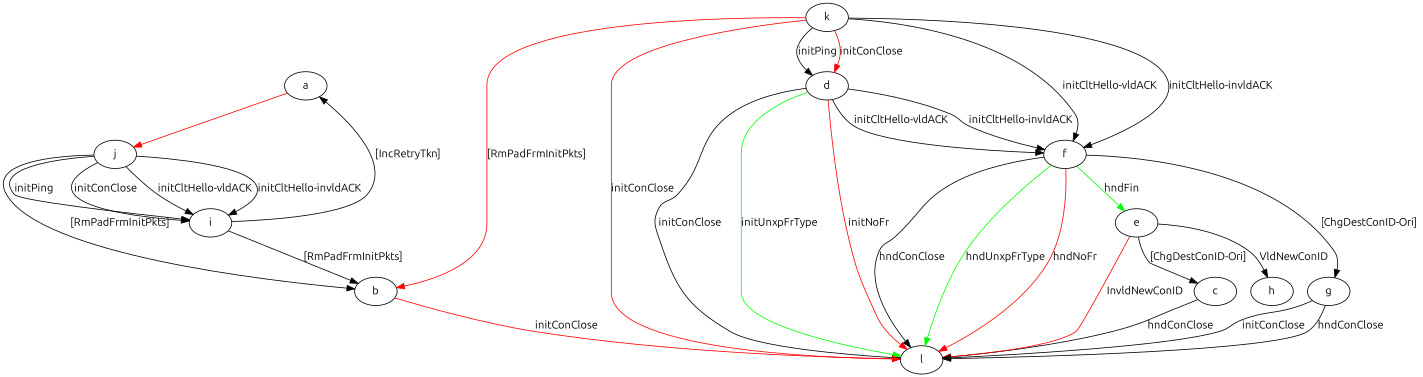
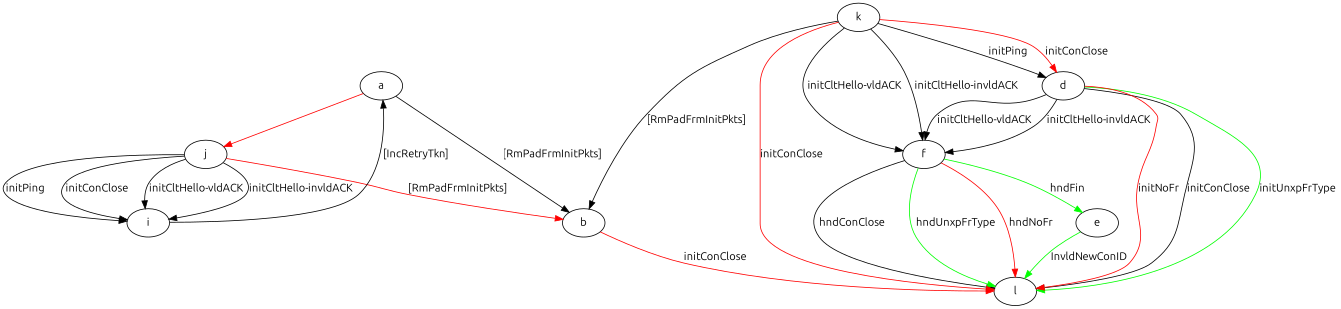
edge "k" -> "b": color red -> black
edge "j" -> "b": color black -> red
edge "i" -> "b": now "a" -> "b"
node "c": removed
node "h": removed
node "g": removed
edge "e" -> "l": color red -> green
